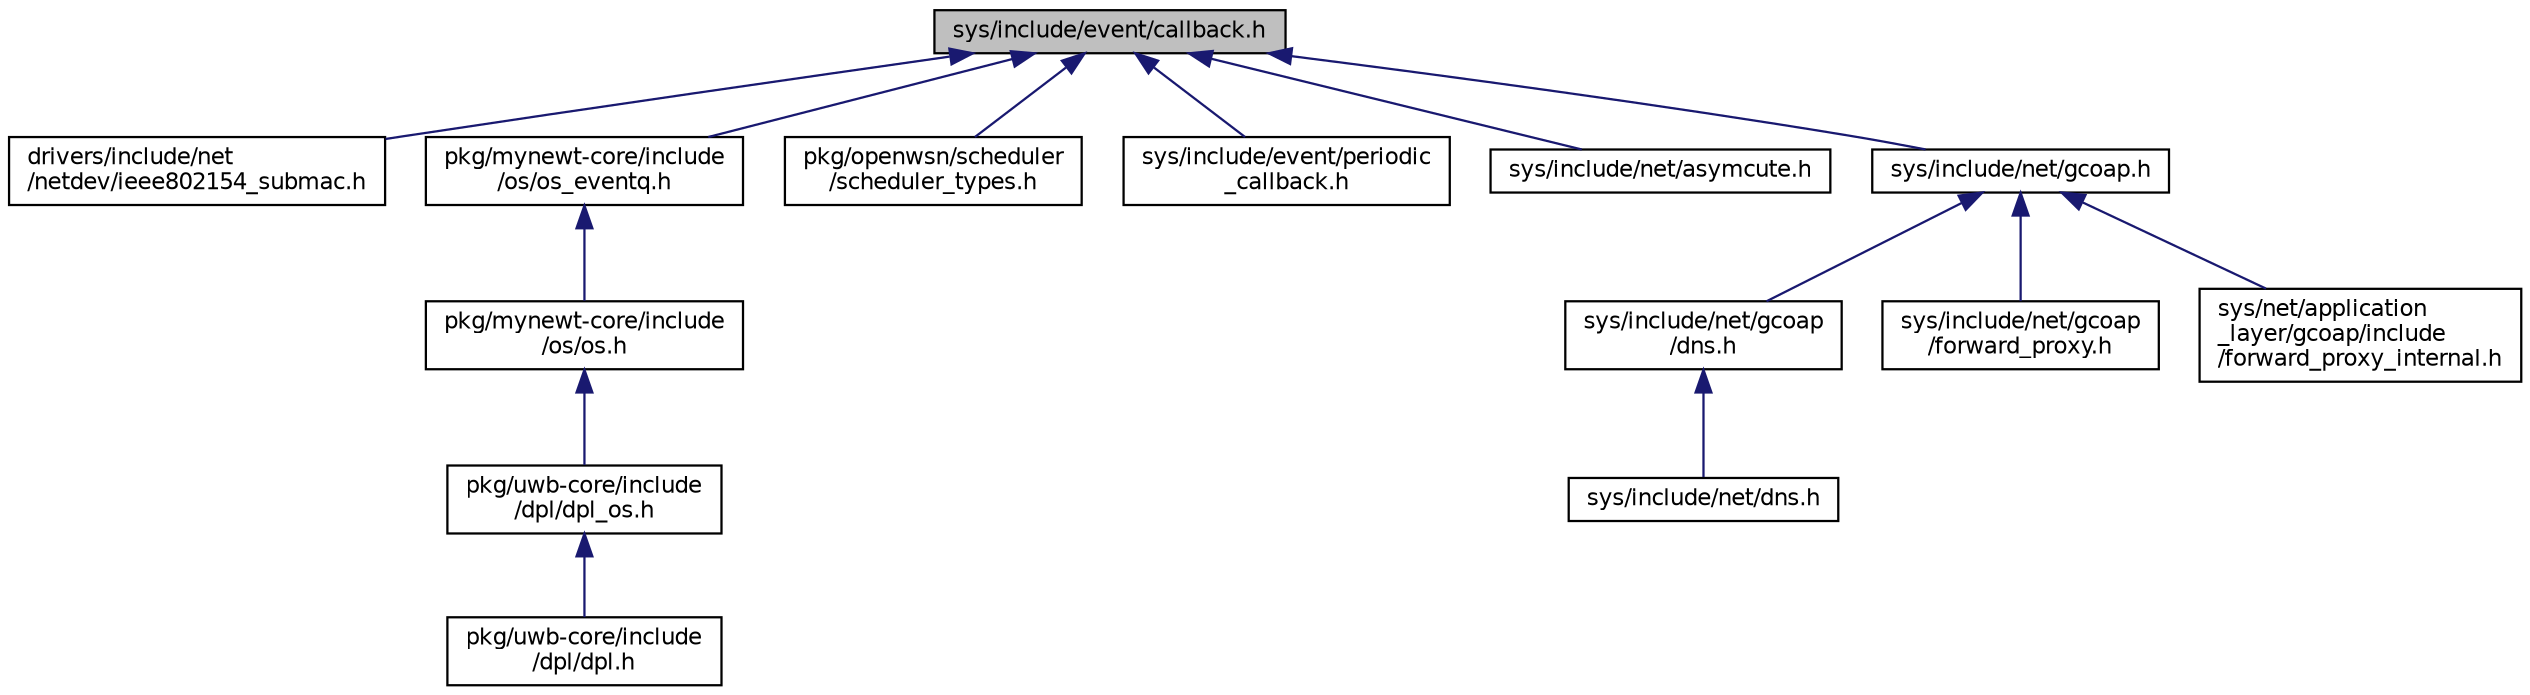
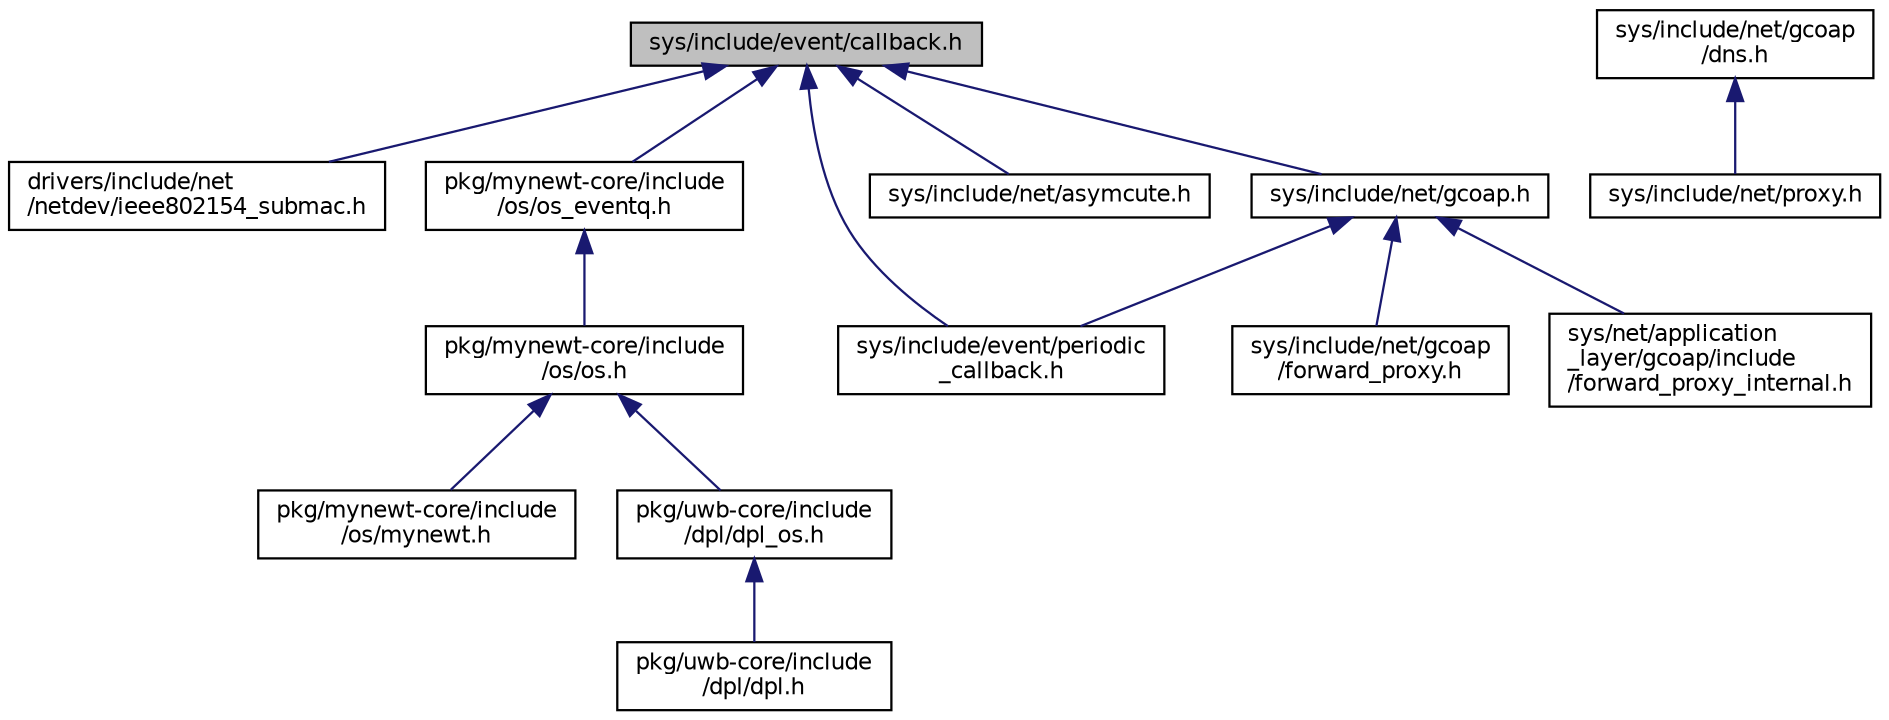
node "pkg/openwsn/scheduler /scheduler_types.h": removed
edge "sys/include/net/gcoap /dns.h" -> "sys/include/net/gcoap.h": now "sys/include/event/periodic _callback.h" -> "sys/include/net/gcoap.h"
node "sys/include/net/dns.h": label "sys/include/net/dns.h" -> "sys/include/net/proxy.h"
node "pkg/mynewt-core/include /os/mynewt.h": added
